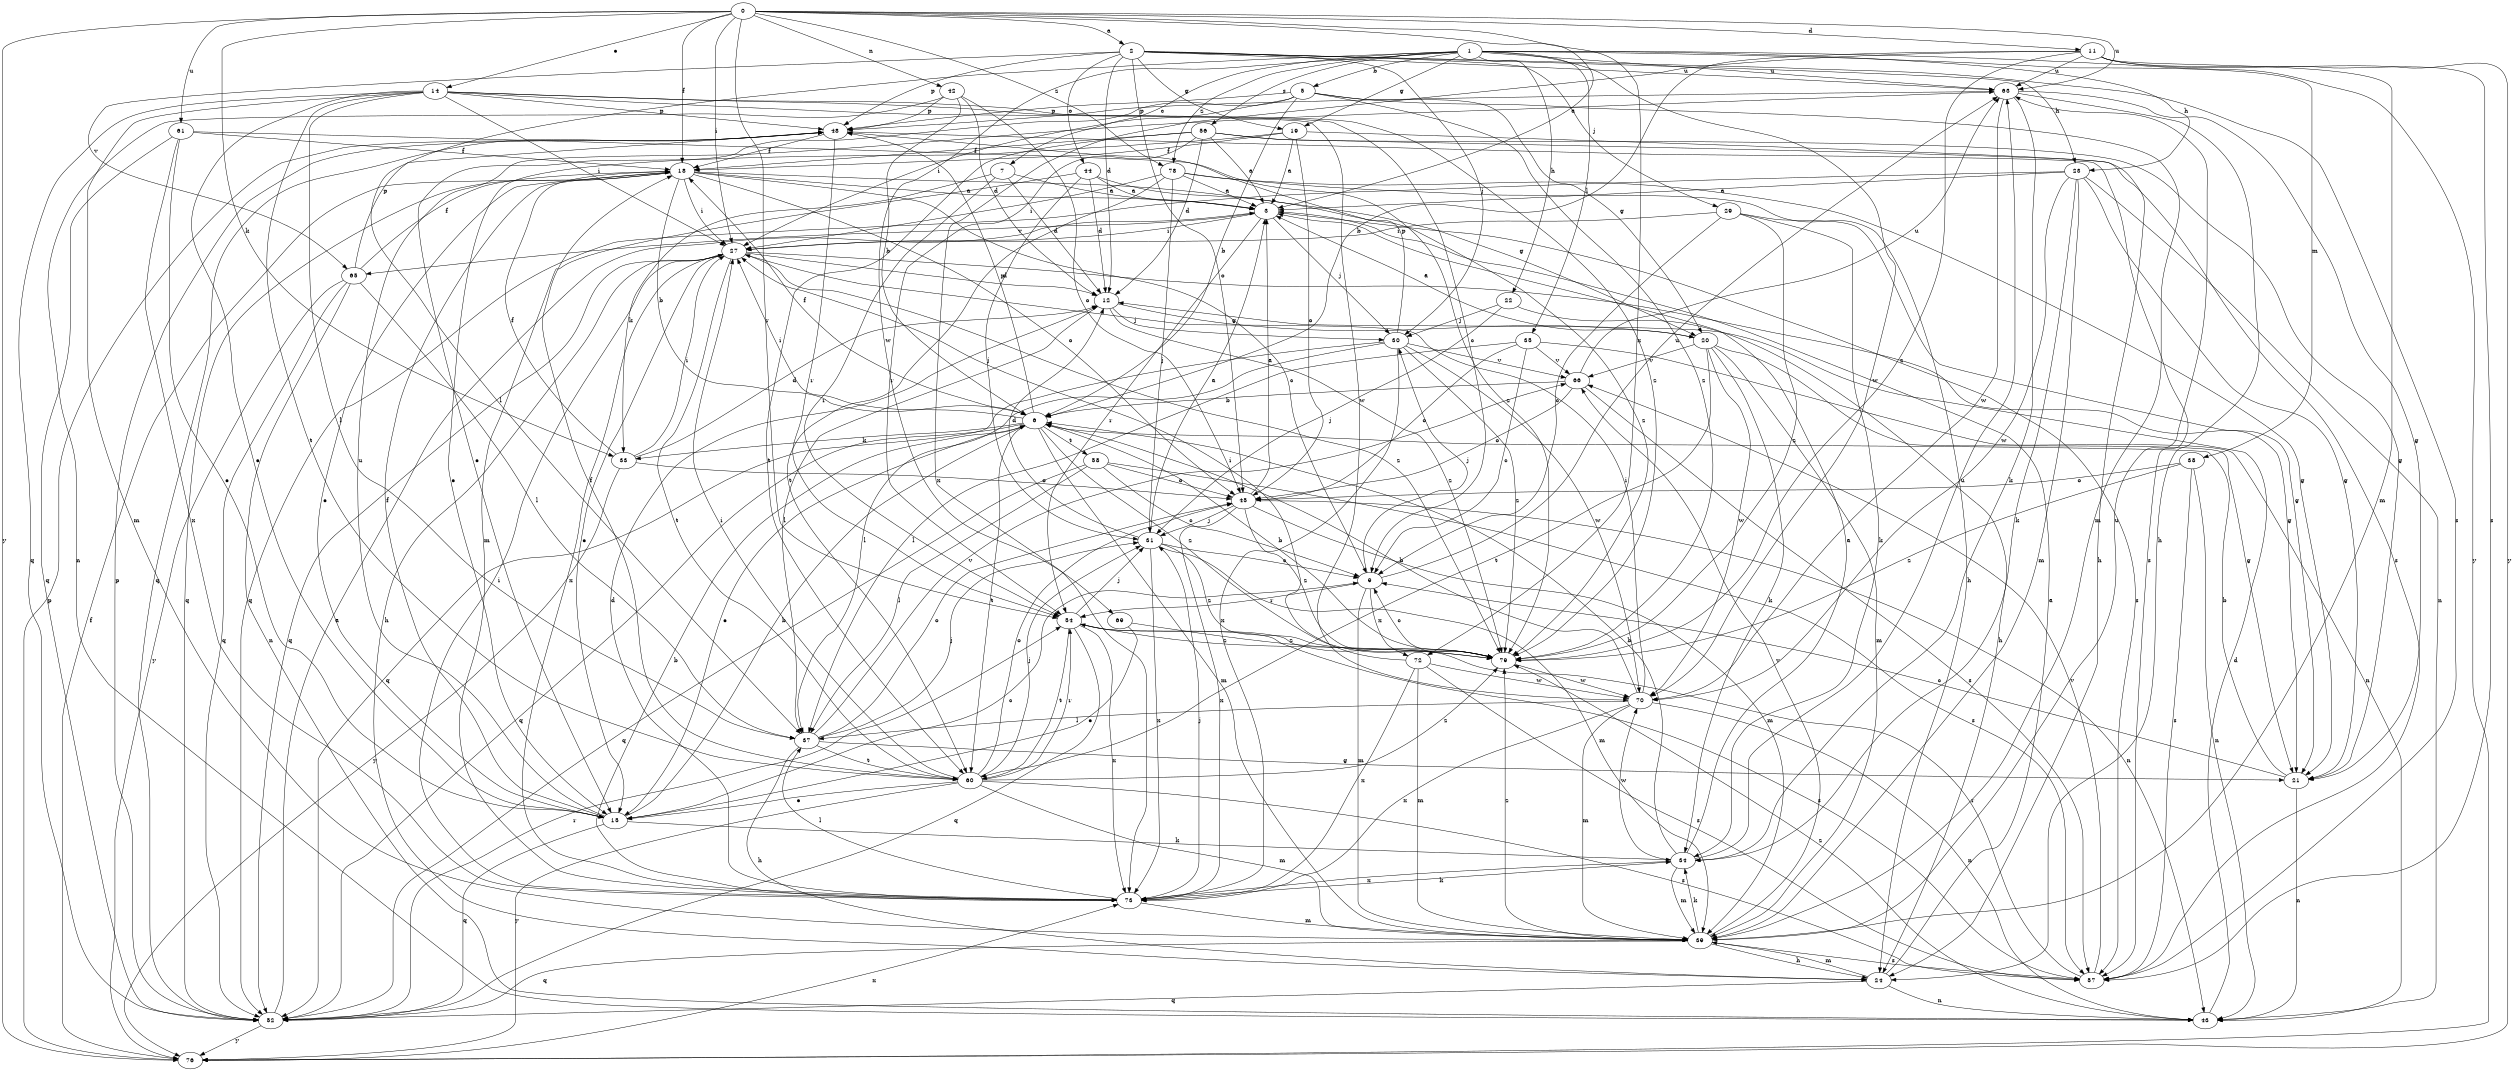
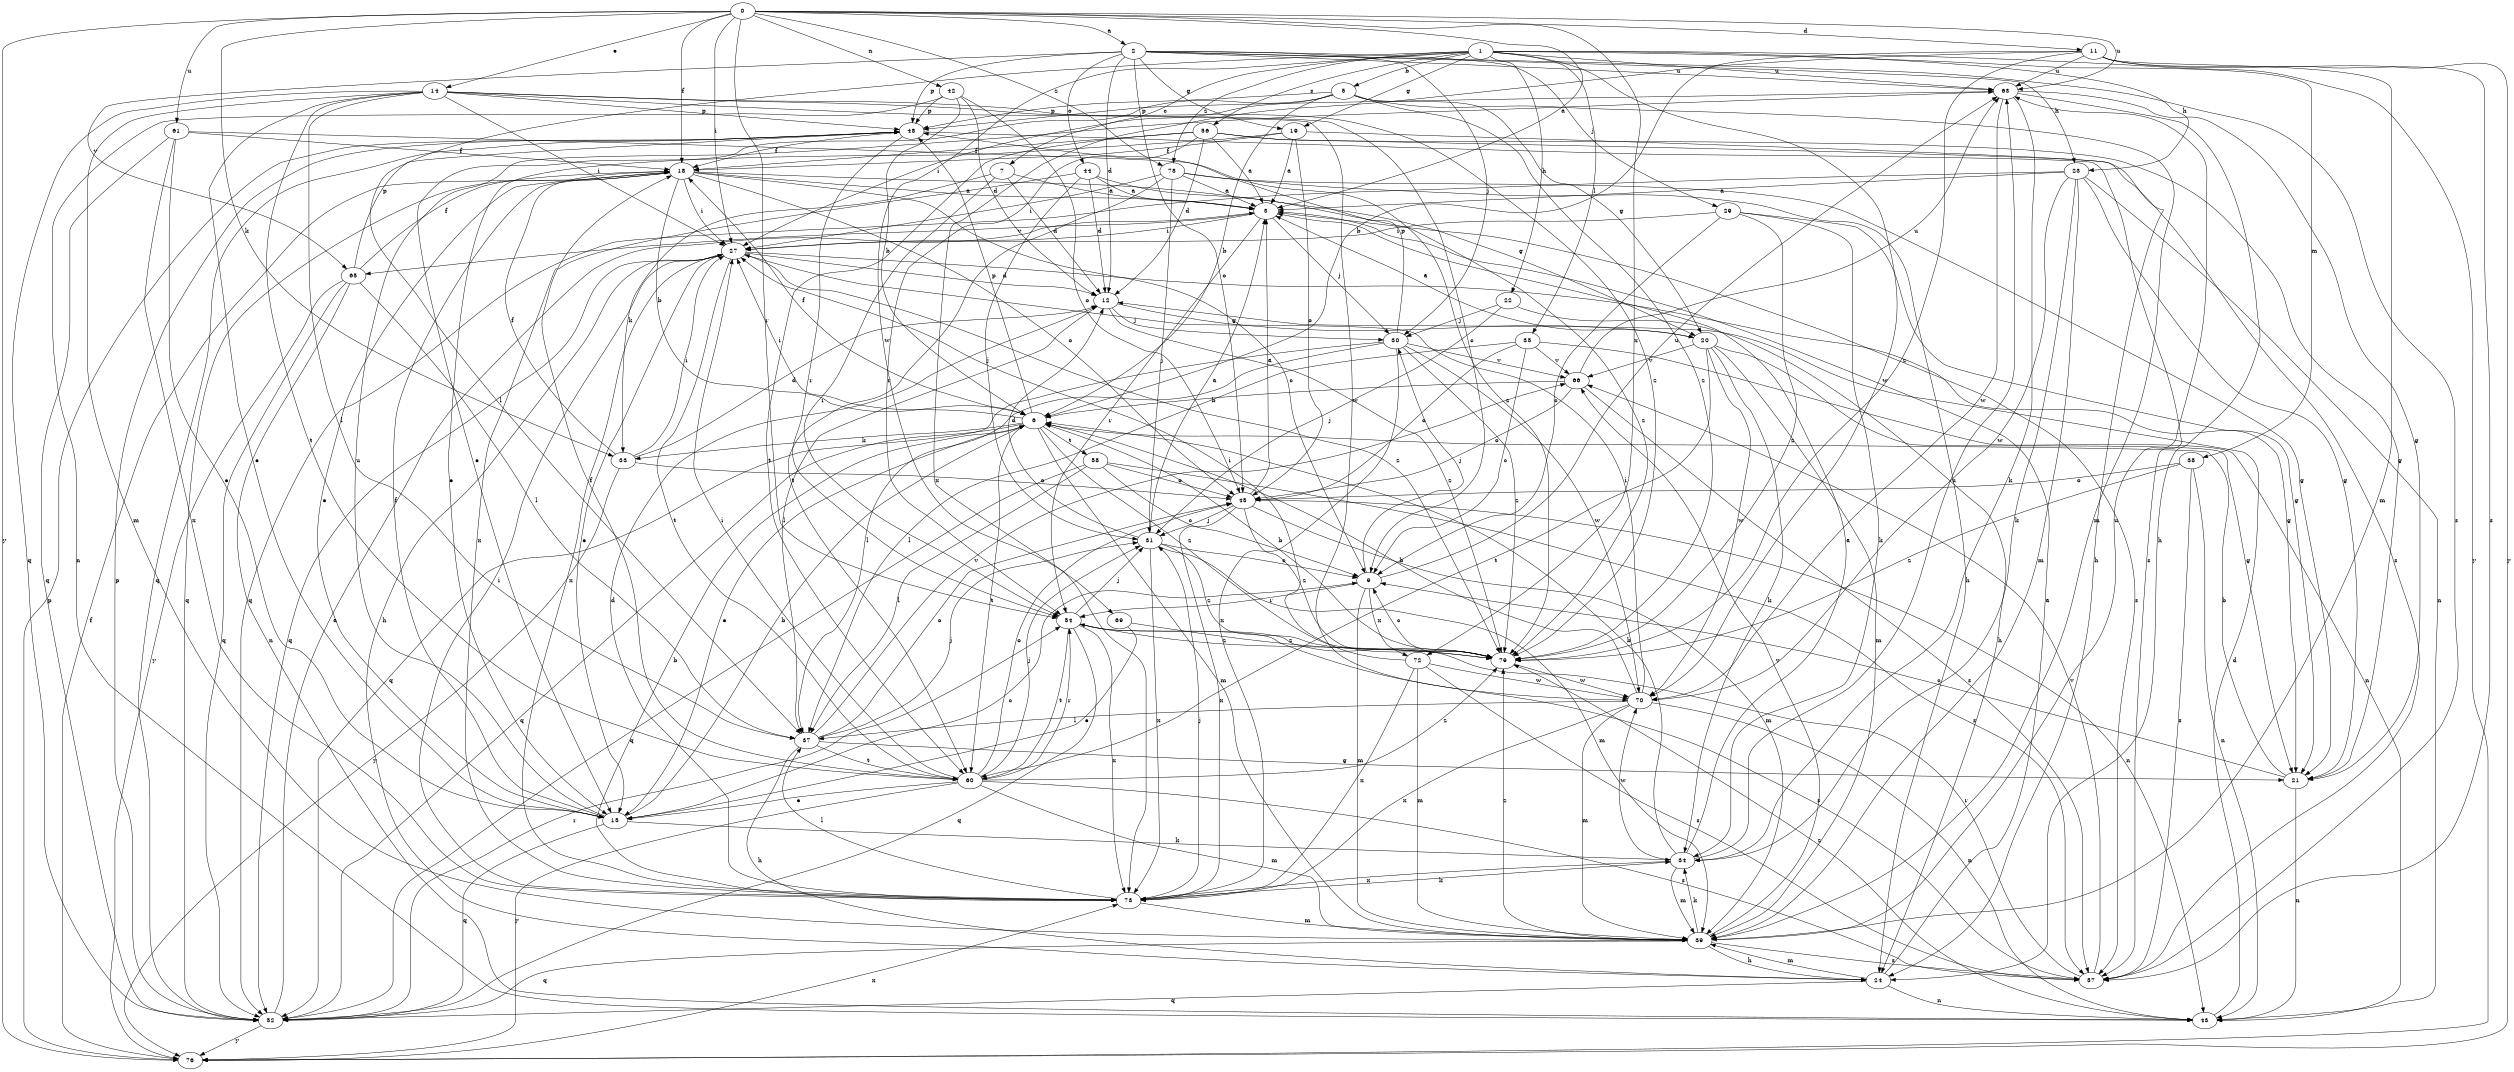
edge "44" -> "73": label "m" -> "x"
